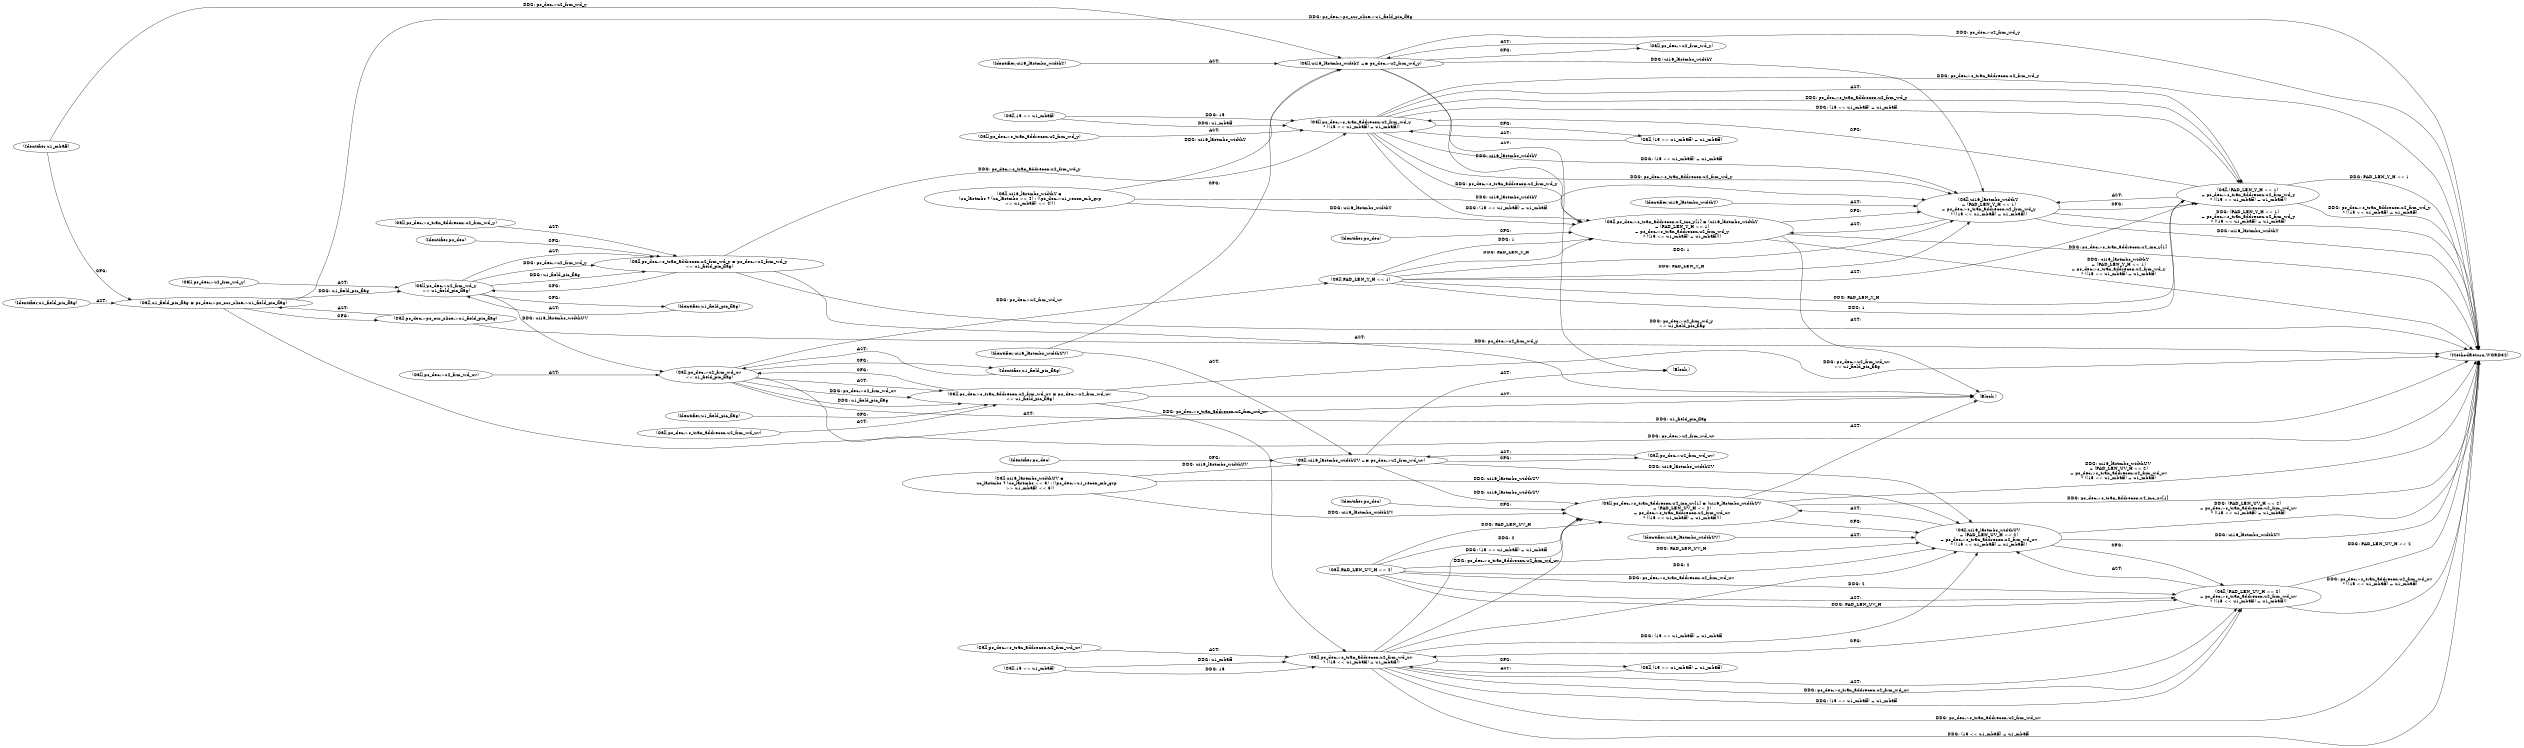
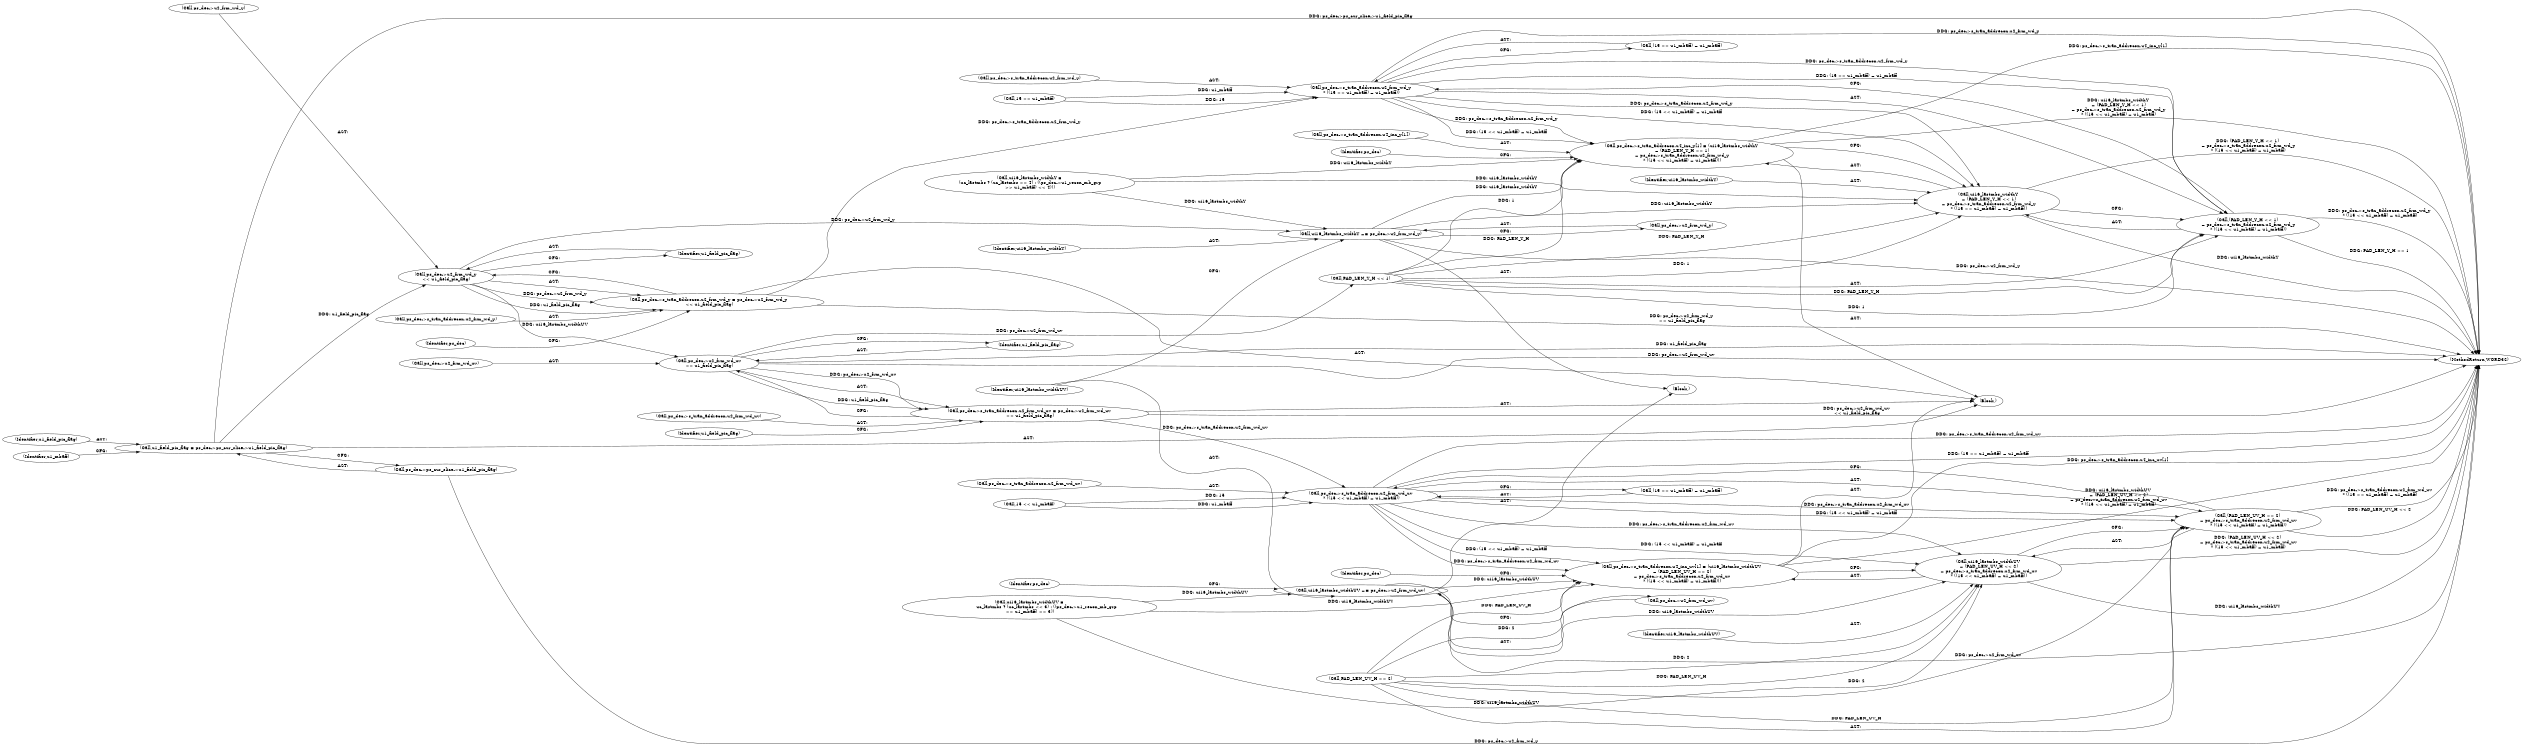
edge "(Identifier,u1_mbaff)" -> "(Call,ui16_lastmbs_widthY += ps_dec->u2_frm_wd_y)": now "(Call,ps_dec->u2_frm_wd_y << u1_field_pic_flag)" -> "(Call,ui16_lastmbs_widthY += ps_dec->u2_frm_wd_y)"
node "(Call,ps_dec->s_tran_addrecon.u4_inc_y[1])": added
edge "(Call,ui16_lastmbs_widthUV += ps_dec->u2_frm_wd_uv)" -> "(MethodReturn,WORD32)": added, label "DDG: ps_dec->u2_frm_wd_uv"
